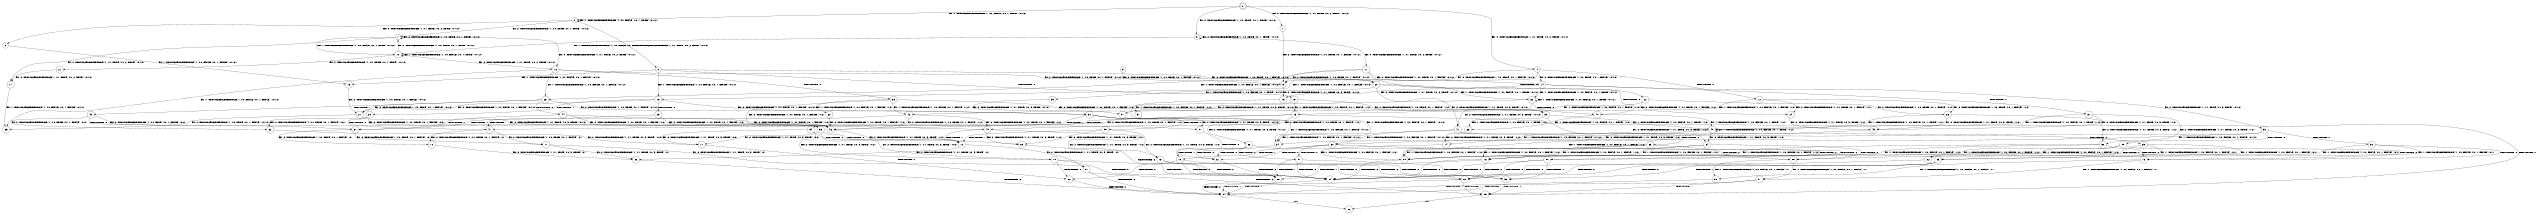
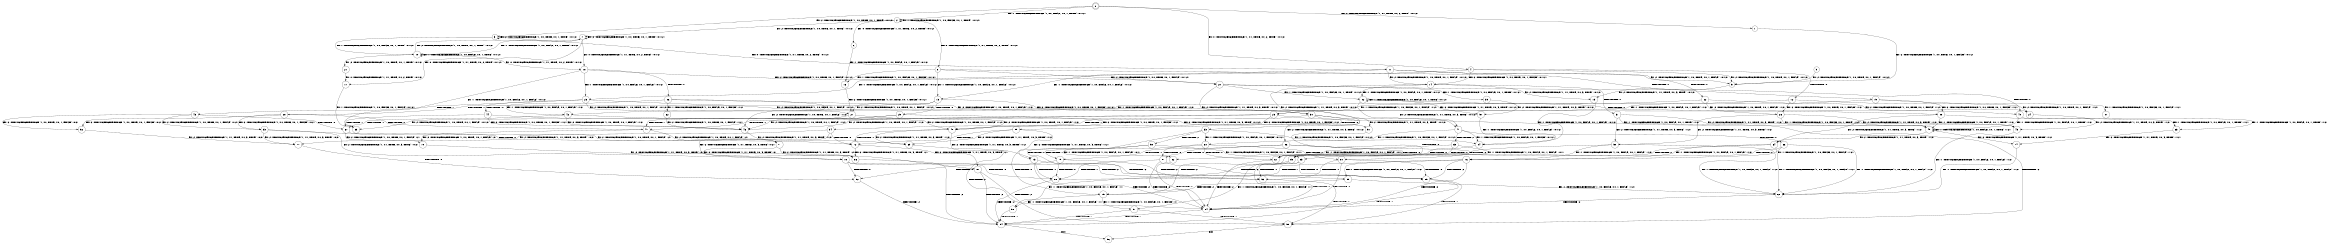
edge "29" -> "48": added, label "EX !2 !ATOMIC_EXCH_BRANCH (1, +0, TRUE, +0, 1, FALSE) !:1:2:"
edge "59" -> "76": reversed
node "98": label "98" -> "68"
